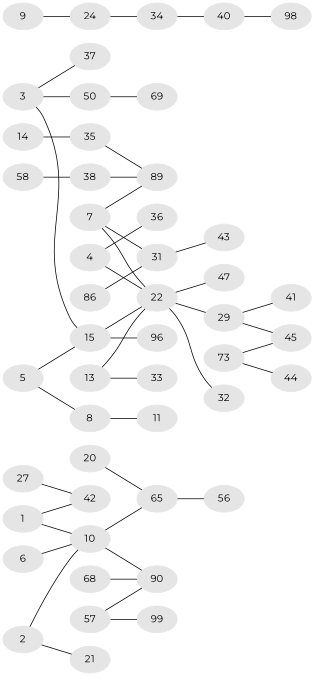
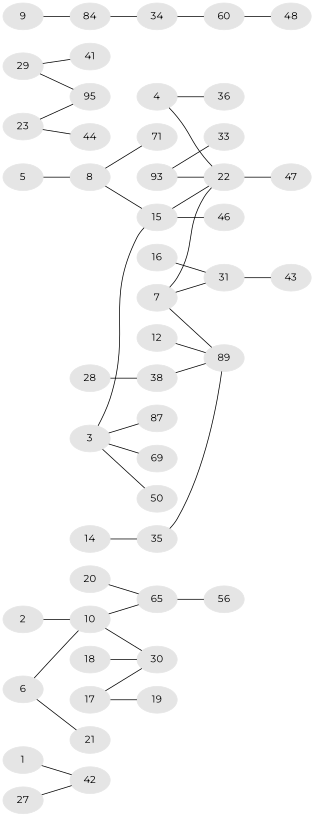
node "24": label "24" -> "84"
node "40": label "40" -> "60"
node "98": label "98" -> "48"
node "37": label "37" -> "87"
edge "50" -- "69": now "3" -- "69"
node "58": label "58" -> "28"
node "86": label "86" -> "16"
edge "22" -- "29": removed
node "12": added
node "96": label "96" -> "46"
node "45": label "45" -> "95"
edge "15" -- "5": now "15" -- "8"
node "73": label "73" -> "23"
node "13": label "13" -> "93"
node "32": removed
node "11": label "11" -> "71"
edge "1" -- "10": removed
node "68": label "68" -> "18"
node "90": label "90" -> "30"
node "57": label "57" -> "17"
node "99": label "99" -> "19"
edge "2" -- "21": now "6" -- "21"
